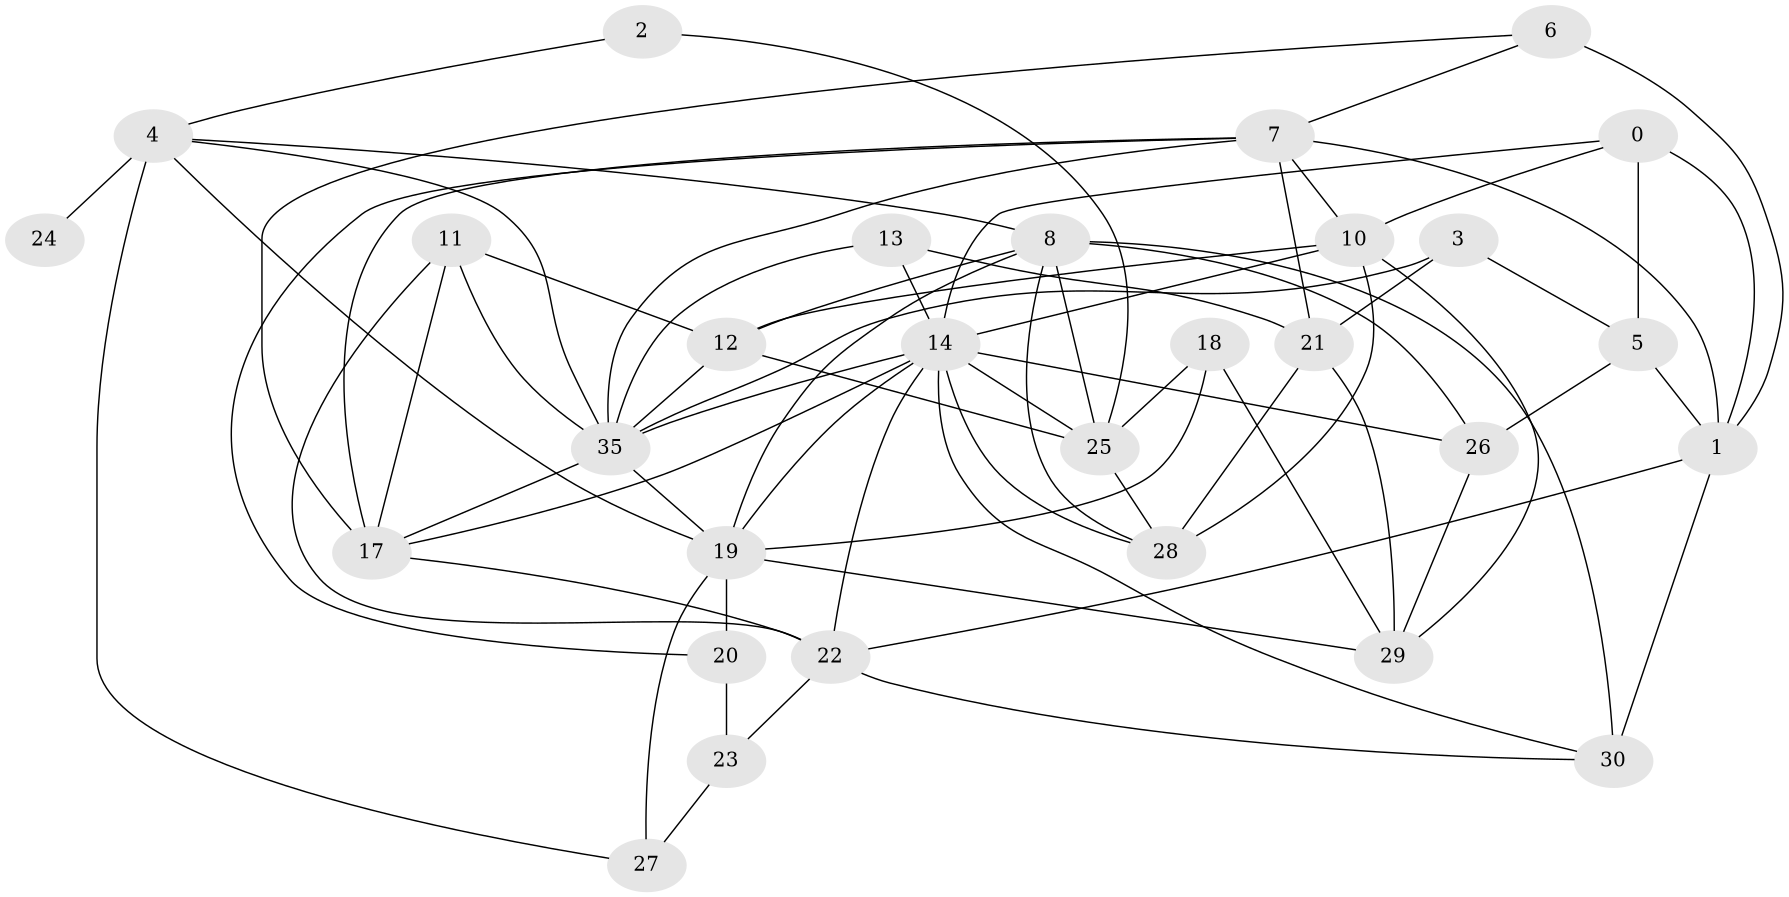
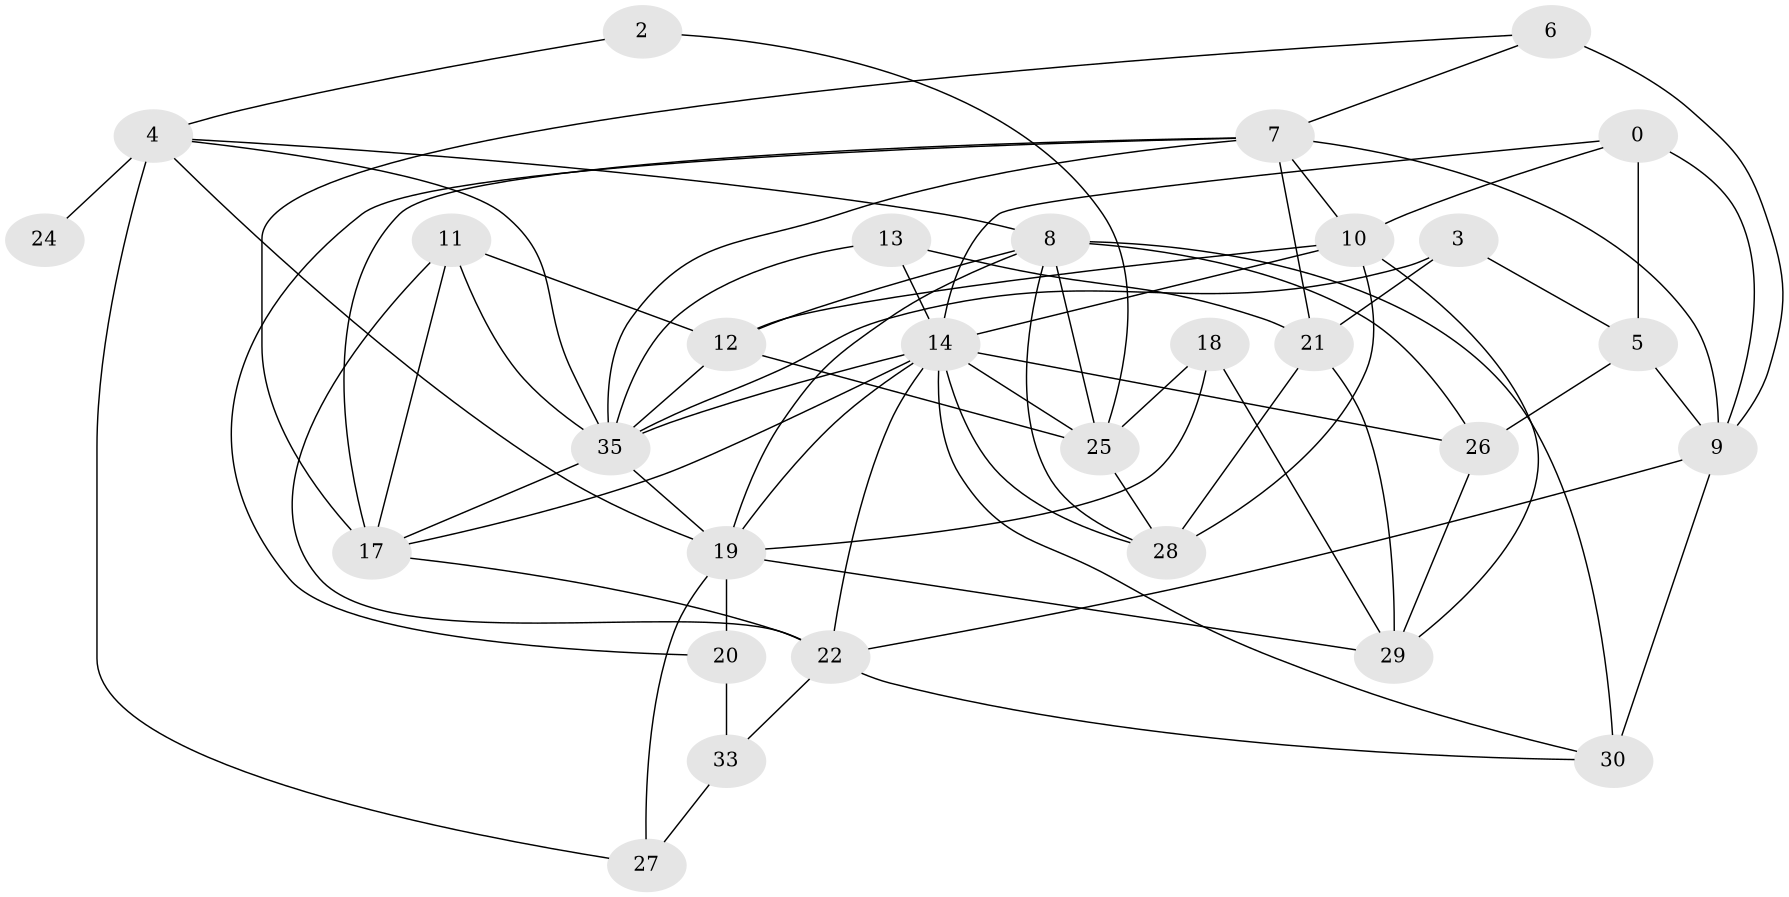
node "1": label "1" -> "9"
node "23": label "23" -> "33"
